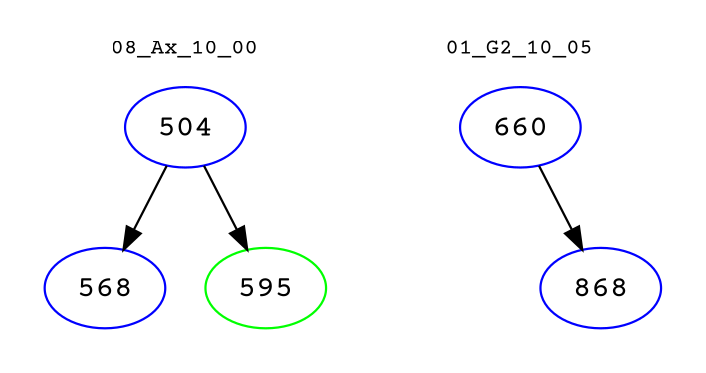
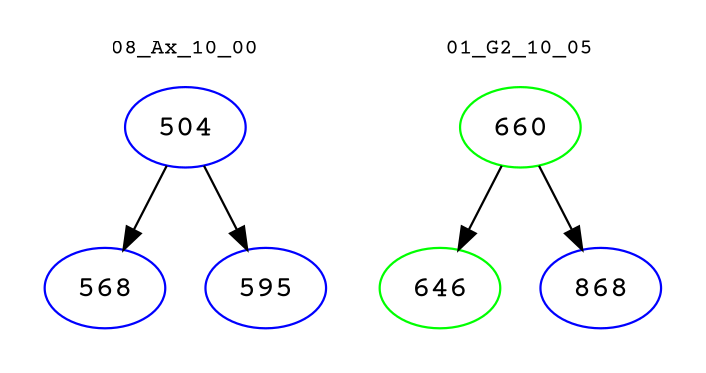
node "660": color blue -> green
node "595": color green -> blue
node "646": added
